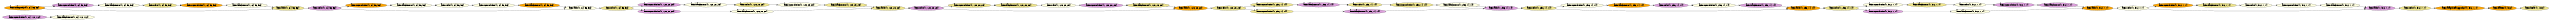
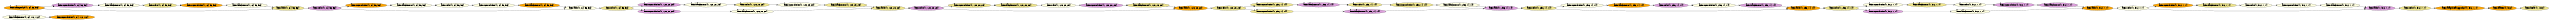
node "aten::_convolution([1, 64, 112, 112])": fillcolor plum -> orange
edge "aten::_convolution([1, 64, 112, 112])" -> "aten::batch_norm([1, 64, 112, 112])": reversed
